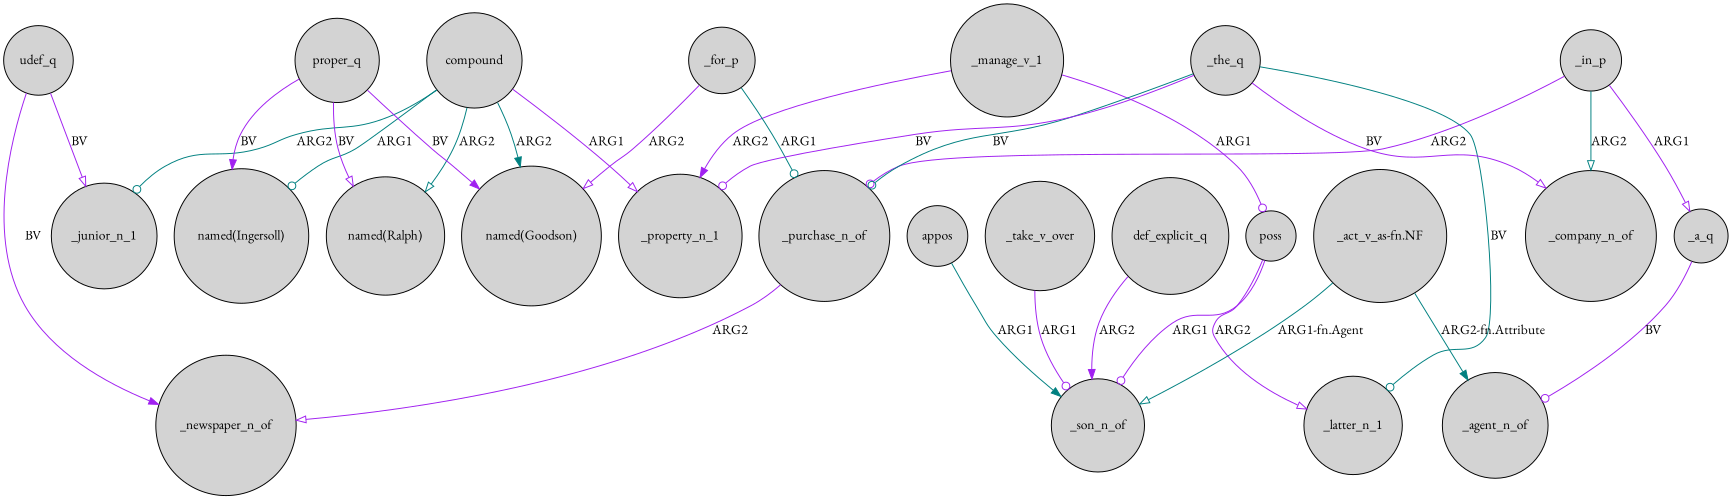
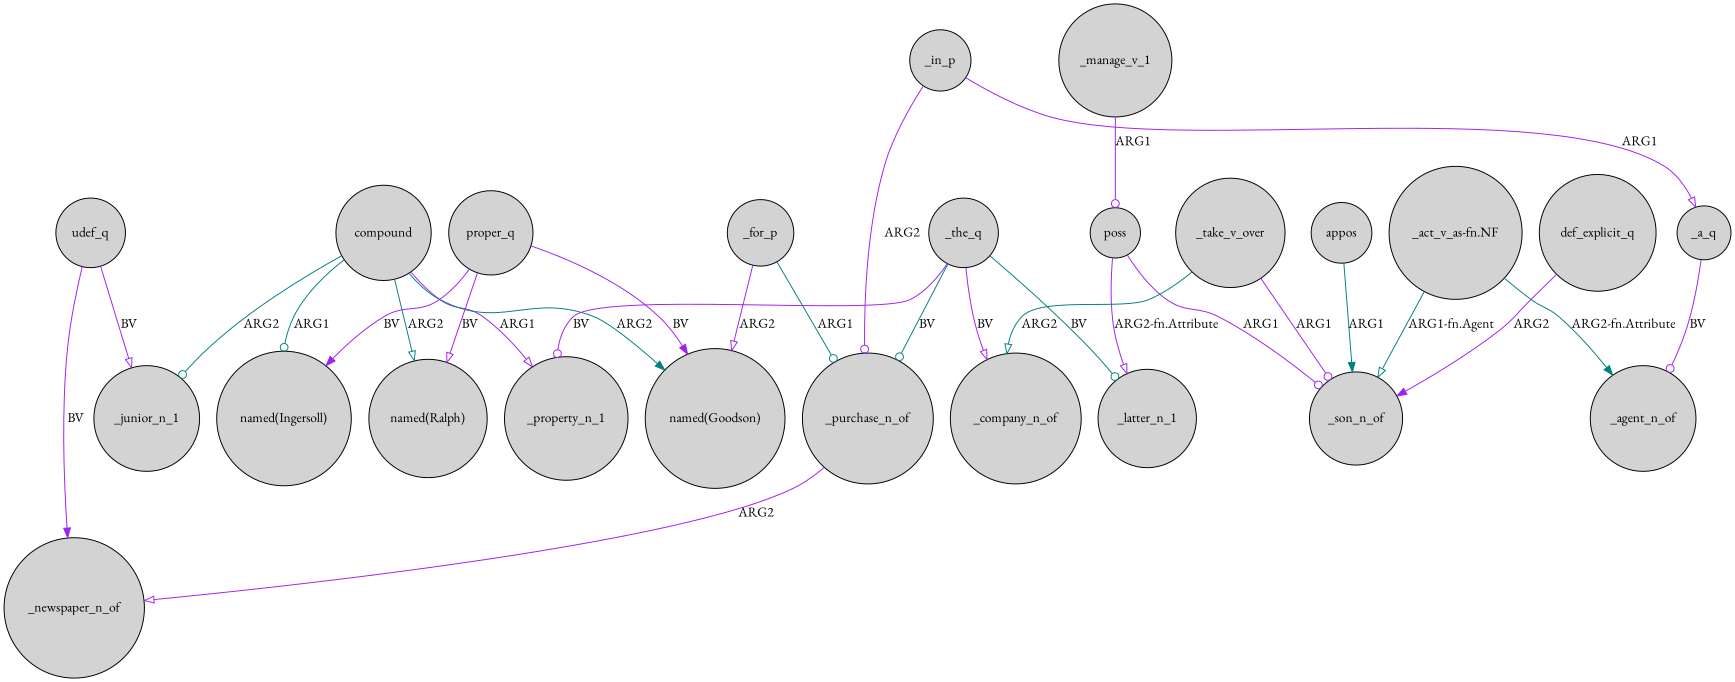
edge "_manage_v_1" -> "_property_n_1": removed, label "ARG2"
edge "_in_p" -> "_company_n_of": now "_take_v_over" -> "_company_n_of"
edge "poss" -> "_latter_n_1": label "ARG2" -> "ARG2-fn.Attribute"
